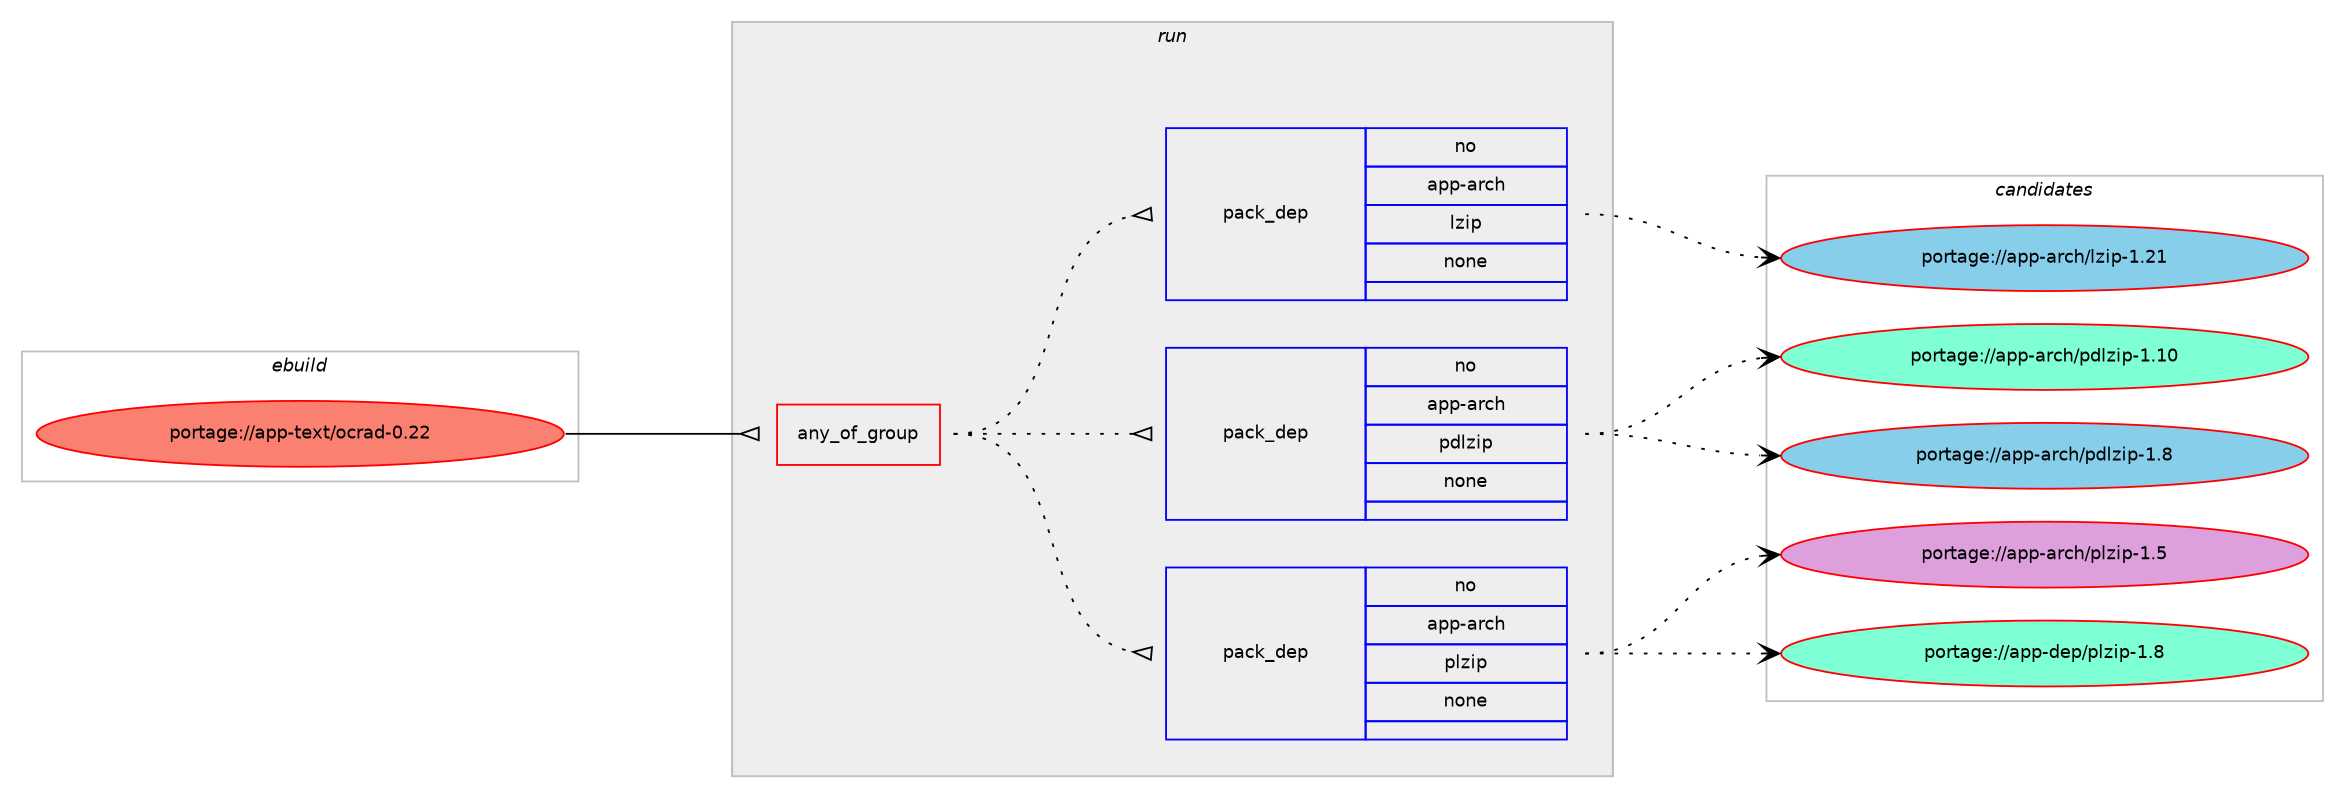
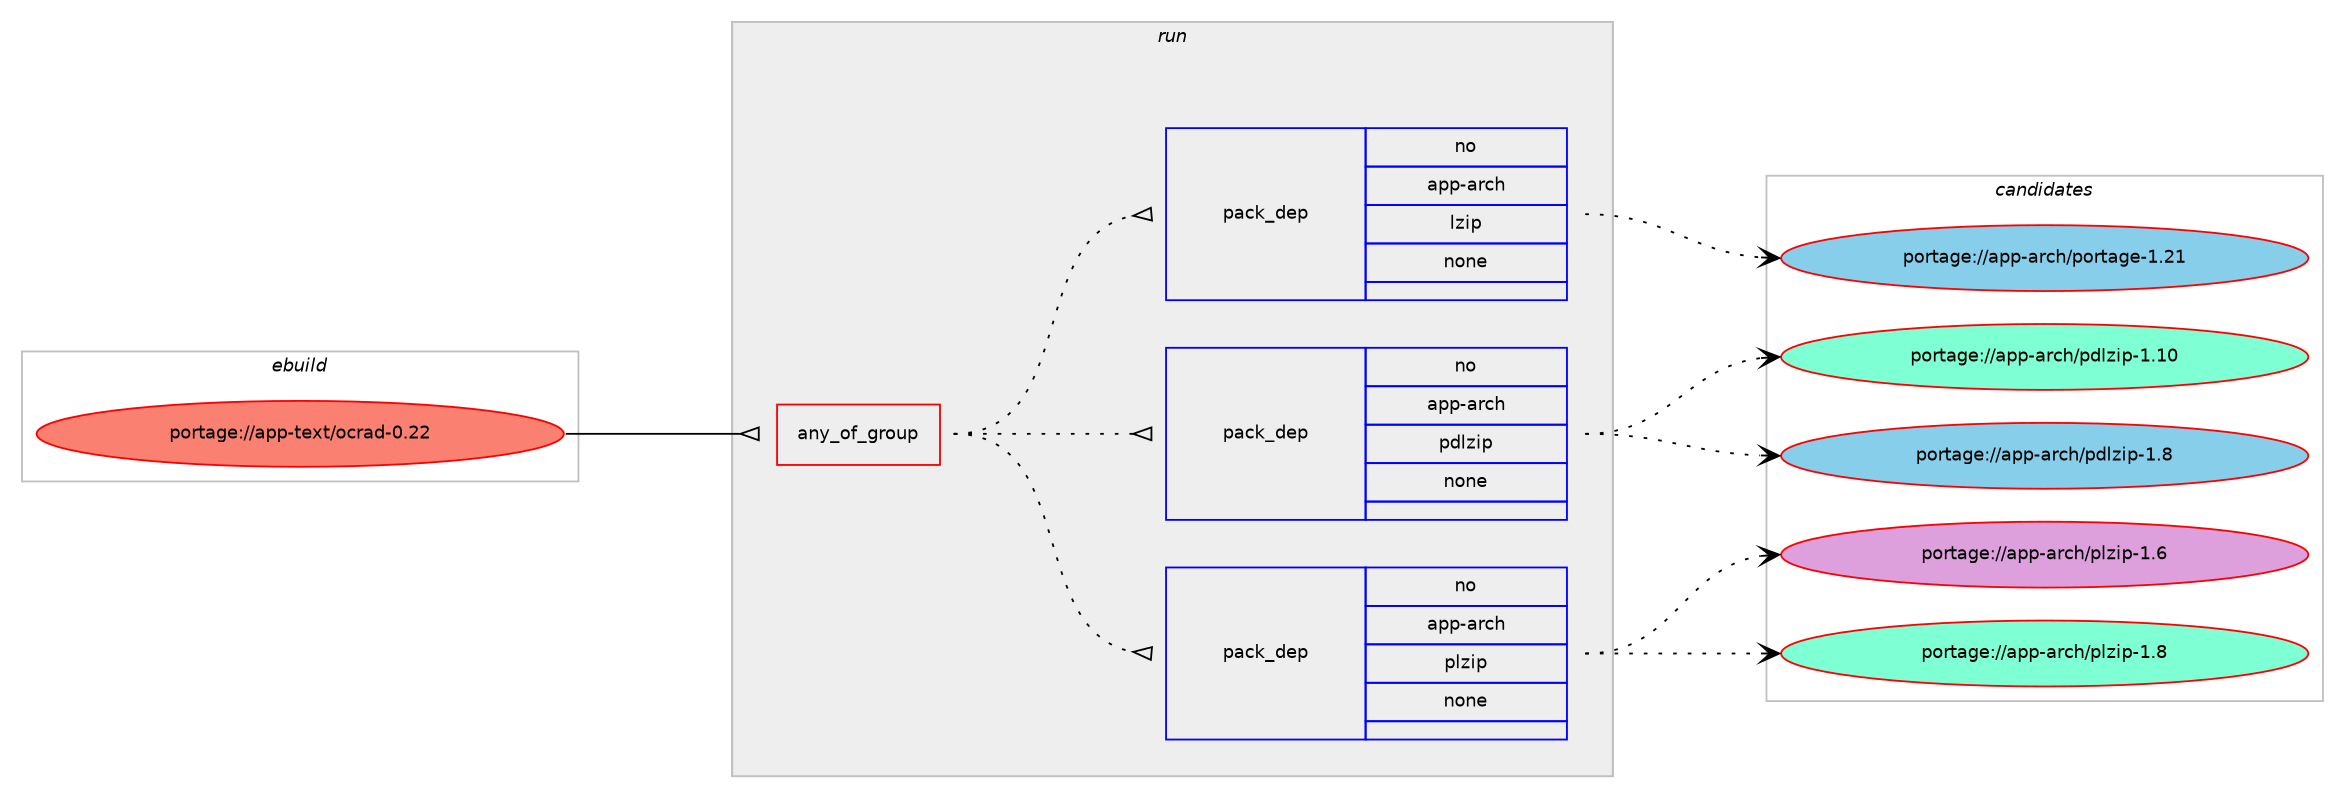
node "portage://app-arch/lzip-1.21": label "portage://app-arch/lzip-1.21" -> "portage://app-arch/portage-1.21"
node "portage://app-arch/plzip-1.5": label "portage://app-arch/plzip-1.5" -> "portage://app-arch/plzip-1.6"
node "portage://app-dep/plzip-1.8": label "portage://app-dep/plzip-1.8" -> "portage://app-arch/plzip-1.8"
